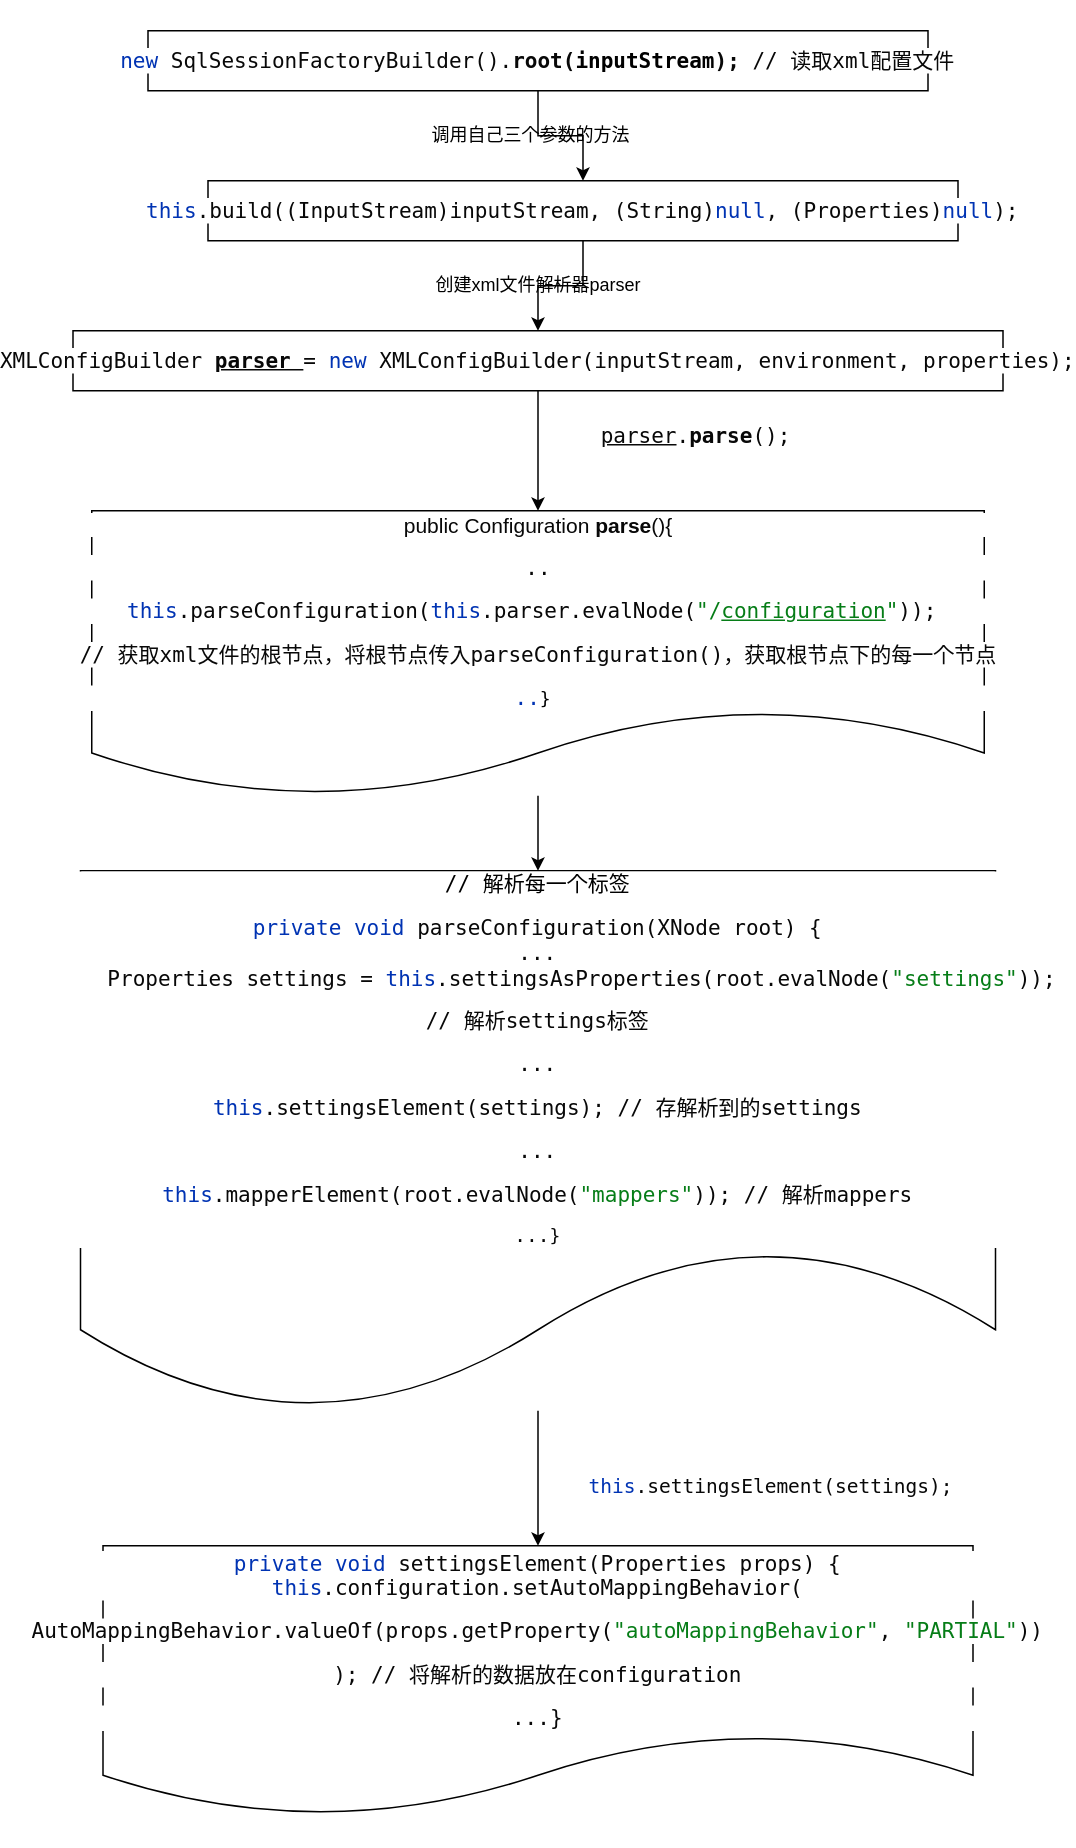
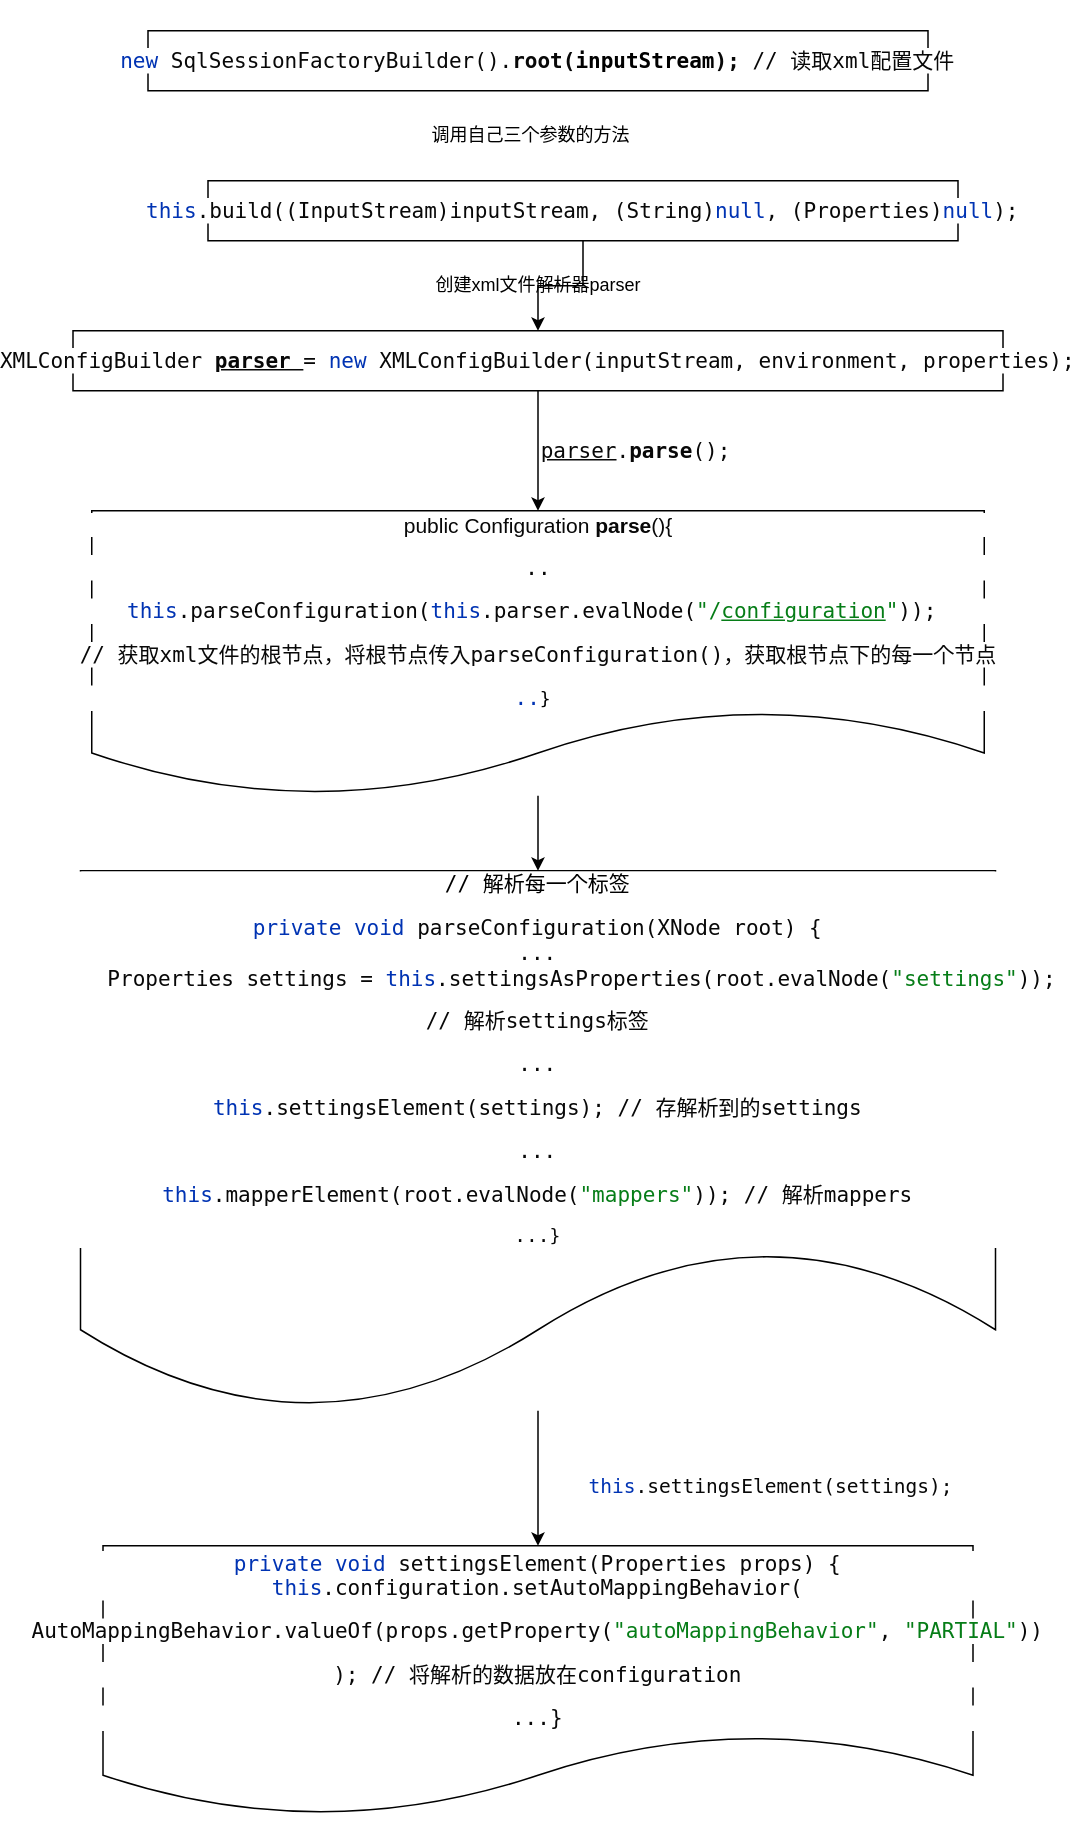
edge "new SqlSessionFactoryBuilder().root(inputStream); // 读取xml配置文件" -> "this.build((InputStream)inputStream, (String)null, (Properties)null);": removed
node "parser.parse();": moved (695, 436) -> (635, 451)
